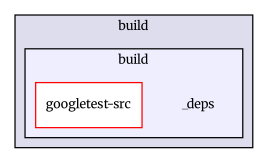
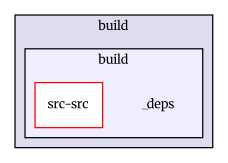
node "googletest-src": label "googletest-src" -> "src-src"
